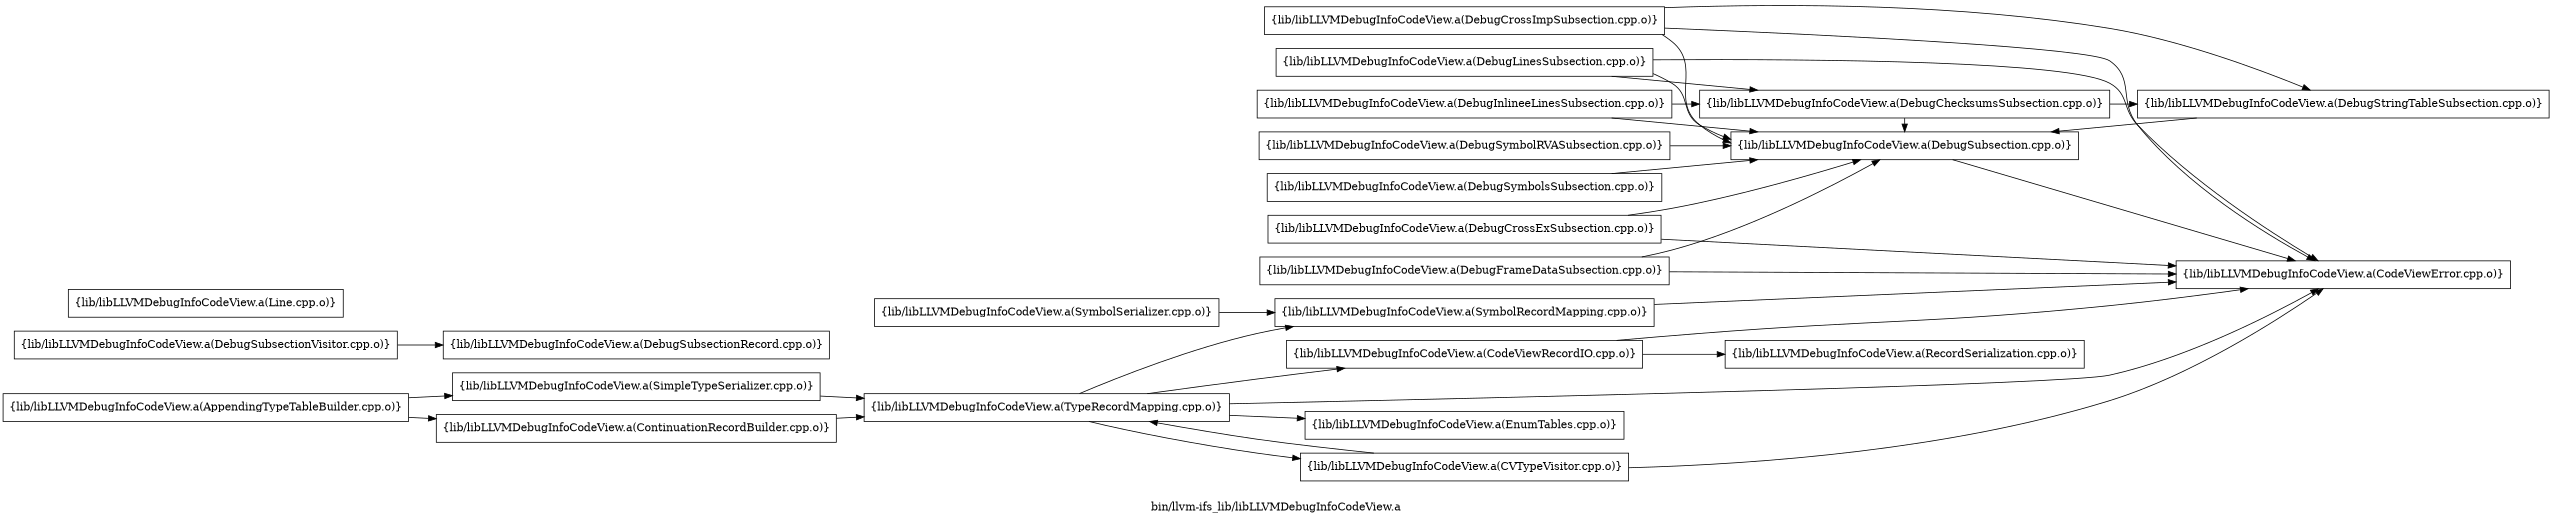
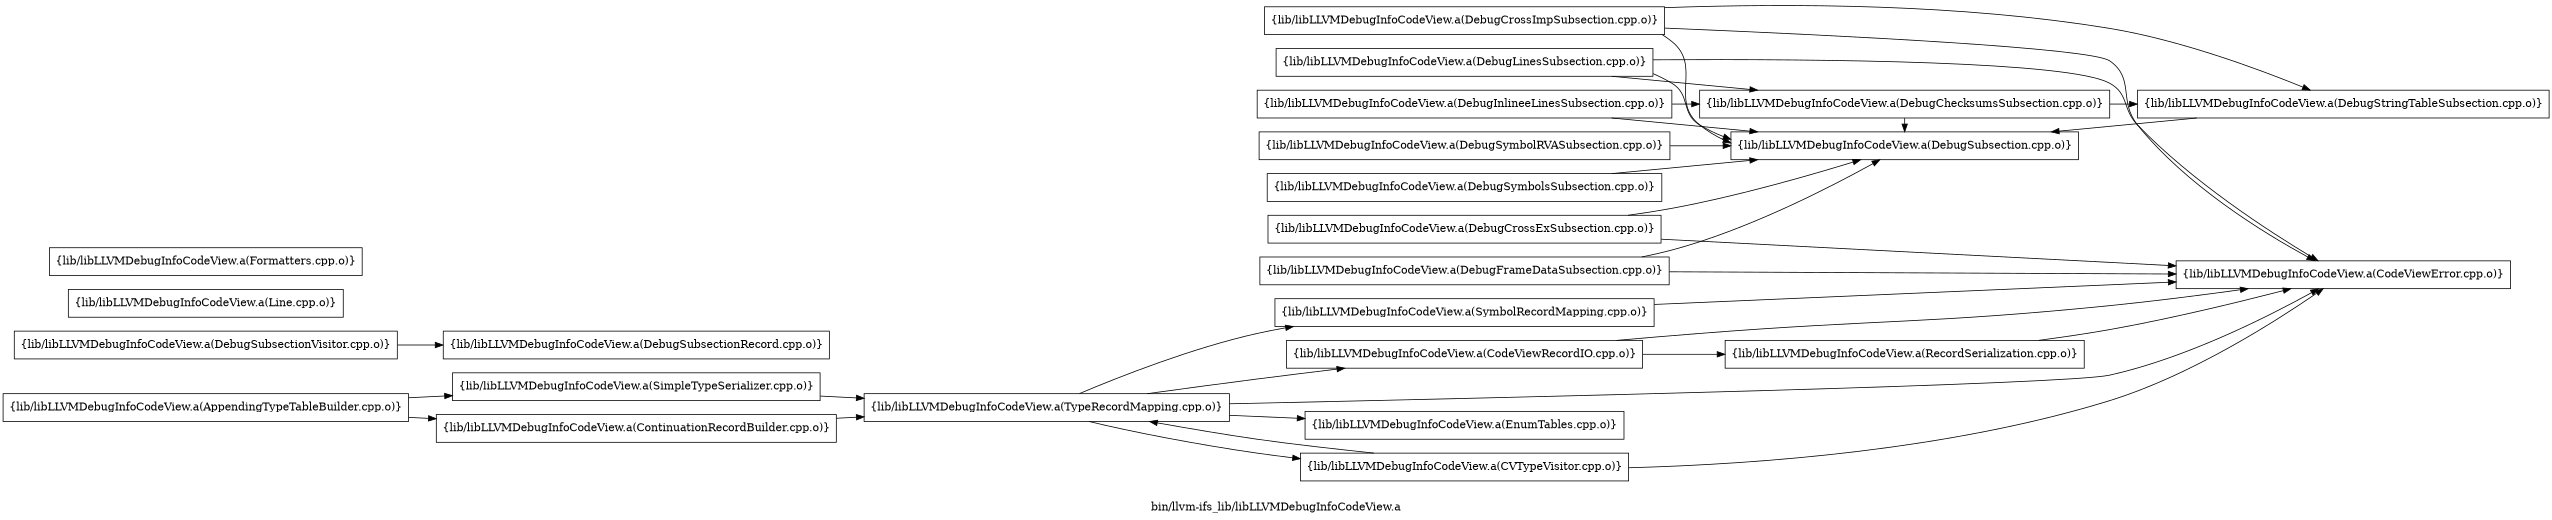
edge "{lib/libLLVMDebugInfoCodeView.a(DebugSubsection.cpp.o)}" -> "{lib/libLLVMDebugInfoCodeView.a(CodeViewError.cpp.o)}": now "{lib/libLLVMDebugInfoCodeView.a(RecordSerialization.cpp.o)}" -> "{lib/libLLVMDebugInfoCodeView.a(CodeViewError.cpp.o)}"
node "{lib/libLLVMDebugInfoCodeView.a(Formatters.cpp.o)}": added
node "{lib/libLLVMDebugInfoCodeView.a(SymbolSerializer.cpp.o)}": removed
